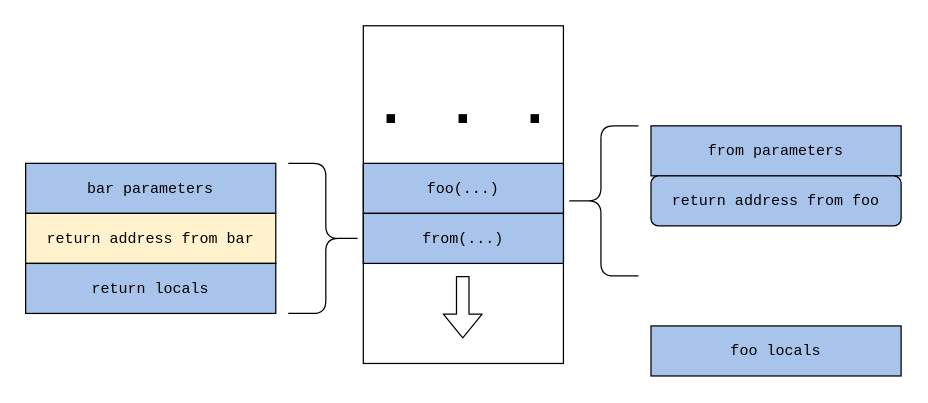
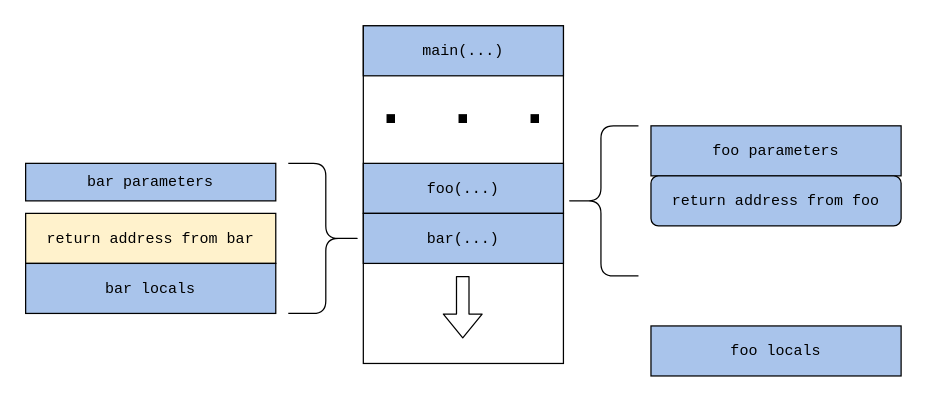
node "main(...)": added
node "from parameters": label "from parameters" -> "foo parameters"
node "bar parameters": size 250x50 -> 250x38
node "from(...)": label "from(...)" -> "bar(...)"
node "return locals": label "return locals" -> "bar locals"
